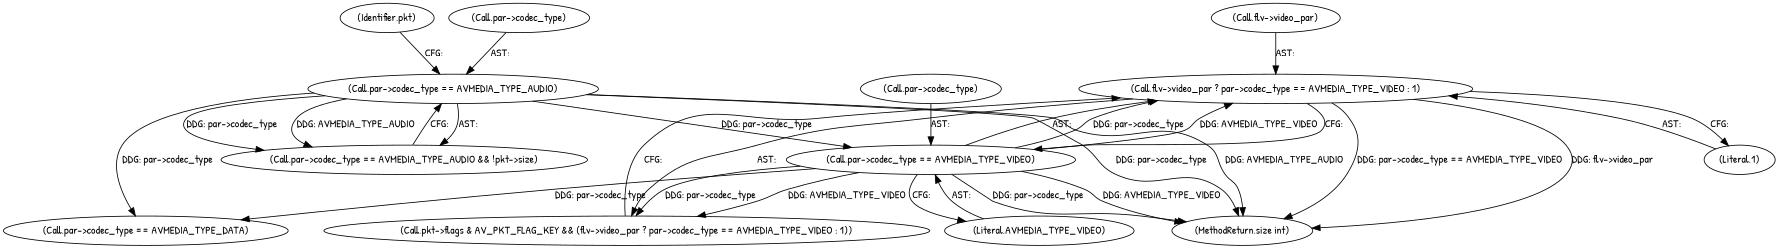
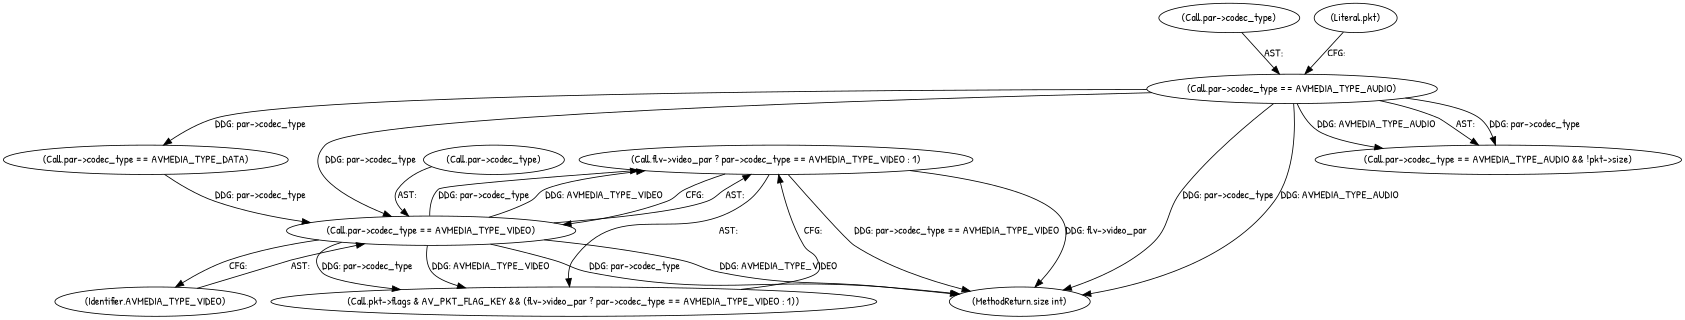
node "(Identifier,pkt)": label "(Identifier,pkt)" -> "(Literal,pkt)"
node "(Call,flv->video_par)": removed
edge "(Call,par->codec_type == AVMEDIA_TYPE_AUDIO && !pkt->size)" -> "(Call,par->codec_type == AVMEDIA_TYPE_AUDIO)": removed, label "CFG:"
node "(Literal,1)": removed
edge "(Call,par->codec_type == AVMEDIA_TYPE_VIDEO)" -> "(Call,par->codec_type == AVMEDIA_TYPE_DATA)": reversed
node "(Literal,AVMEDIA_TYPE_VIDEO)": label "(Literal,AVMEDIA_TYPE_VIDEO)" -> "(Identifier,AVMEDIA_TYPE_VIDEO)"
